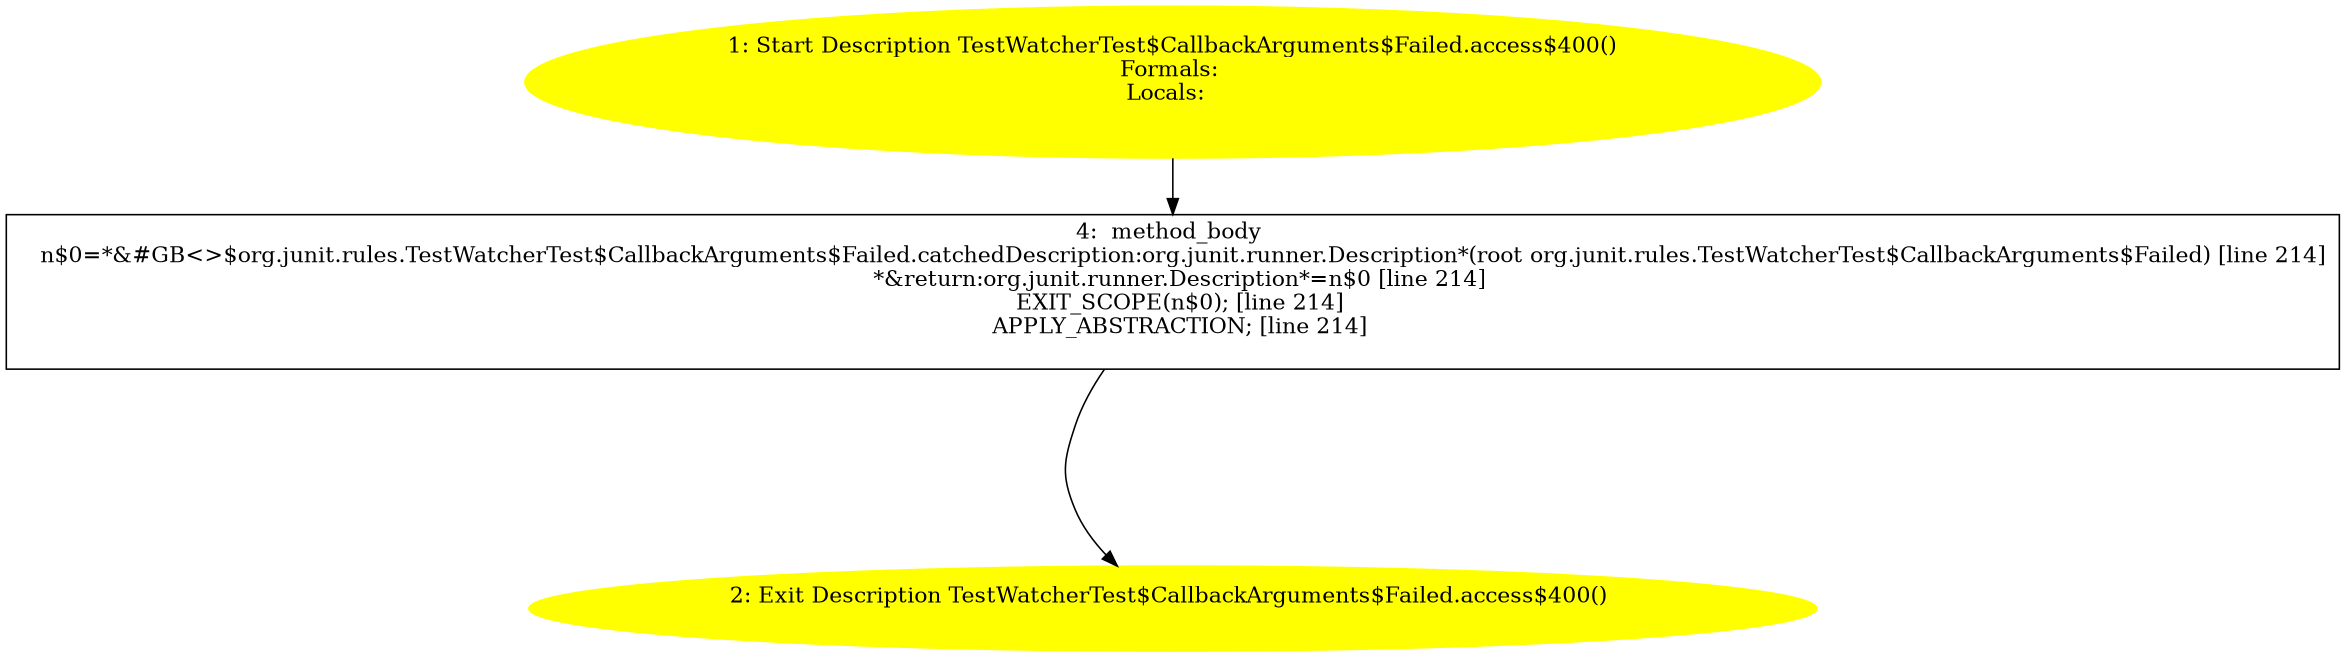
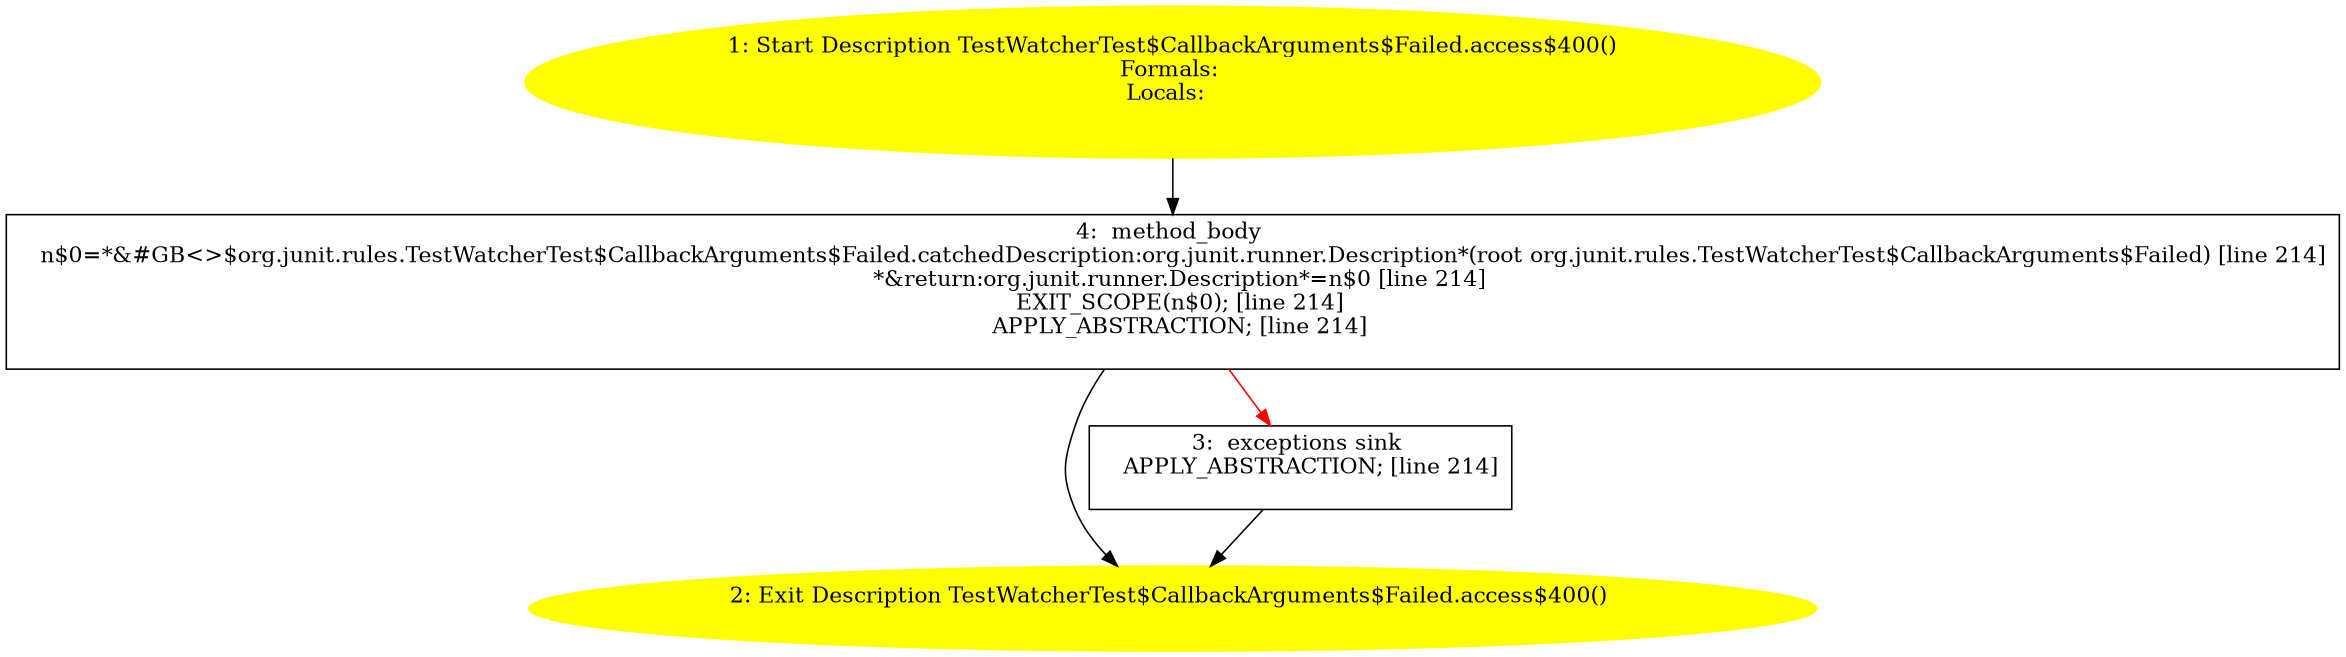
node "3:  exceptions sink APPLY_ABSTRACTION; [line 214]": added
